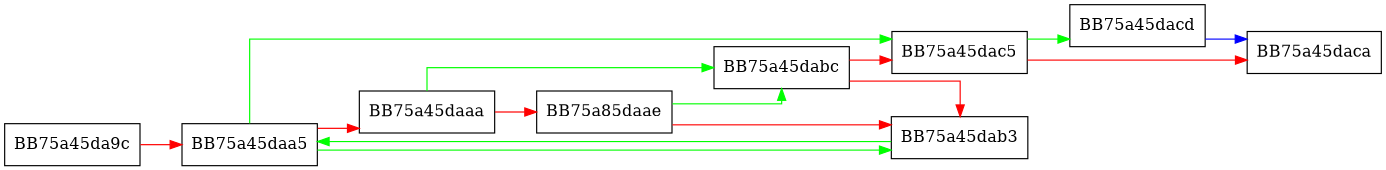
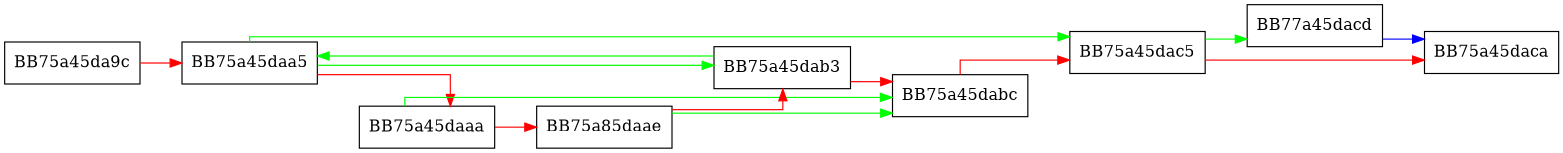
node "BB75a45dacd": label "BB75a45dacd" -> "BB77a45dacd"
edge "BB75a45dabc" -> "BB75a45dab3": reversed
